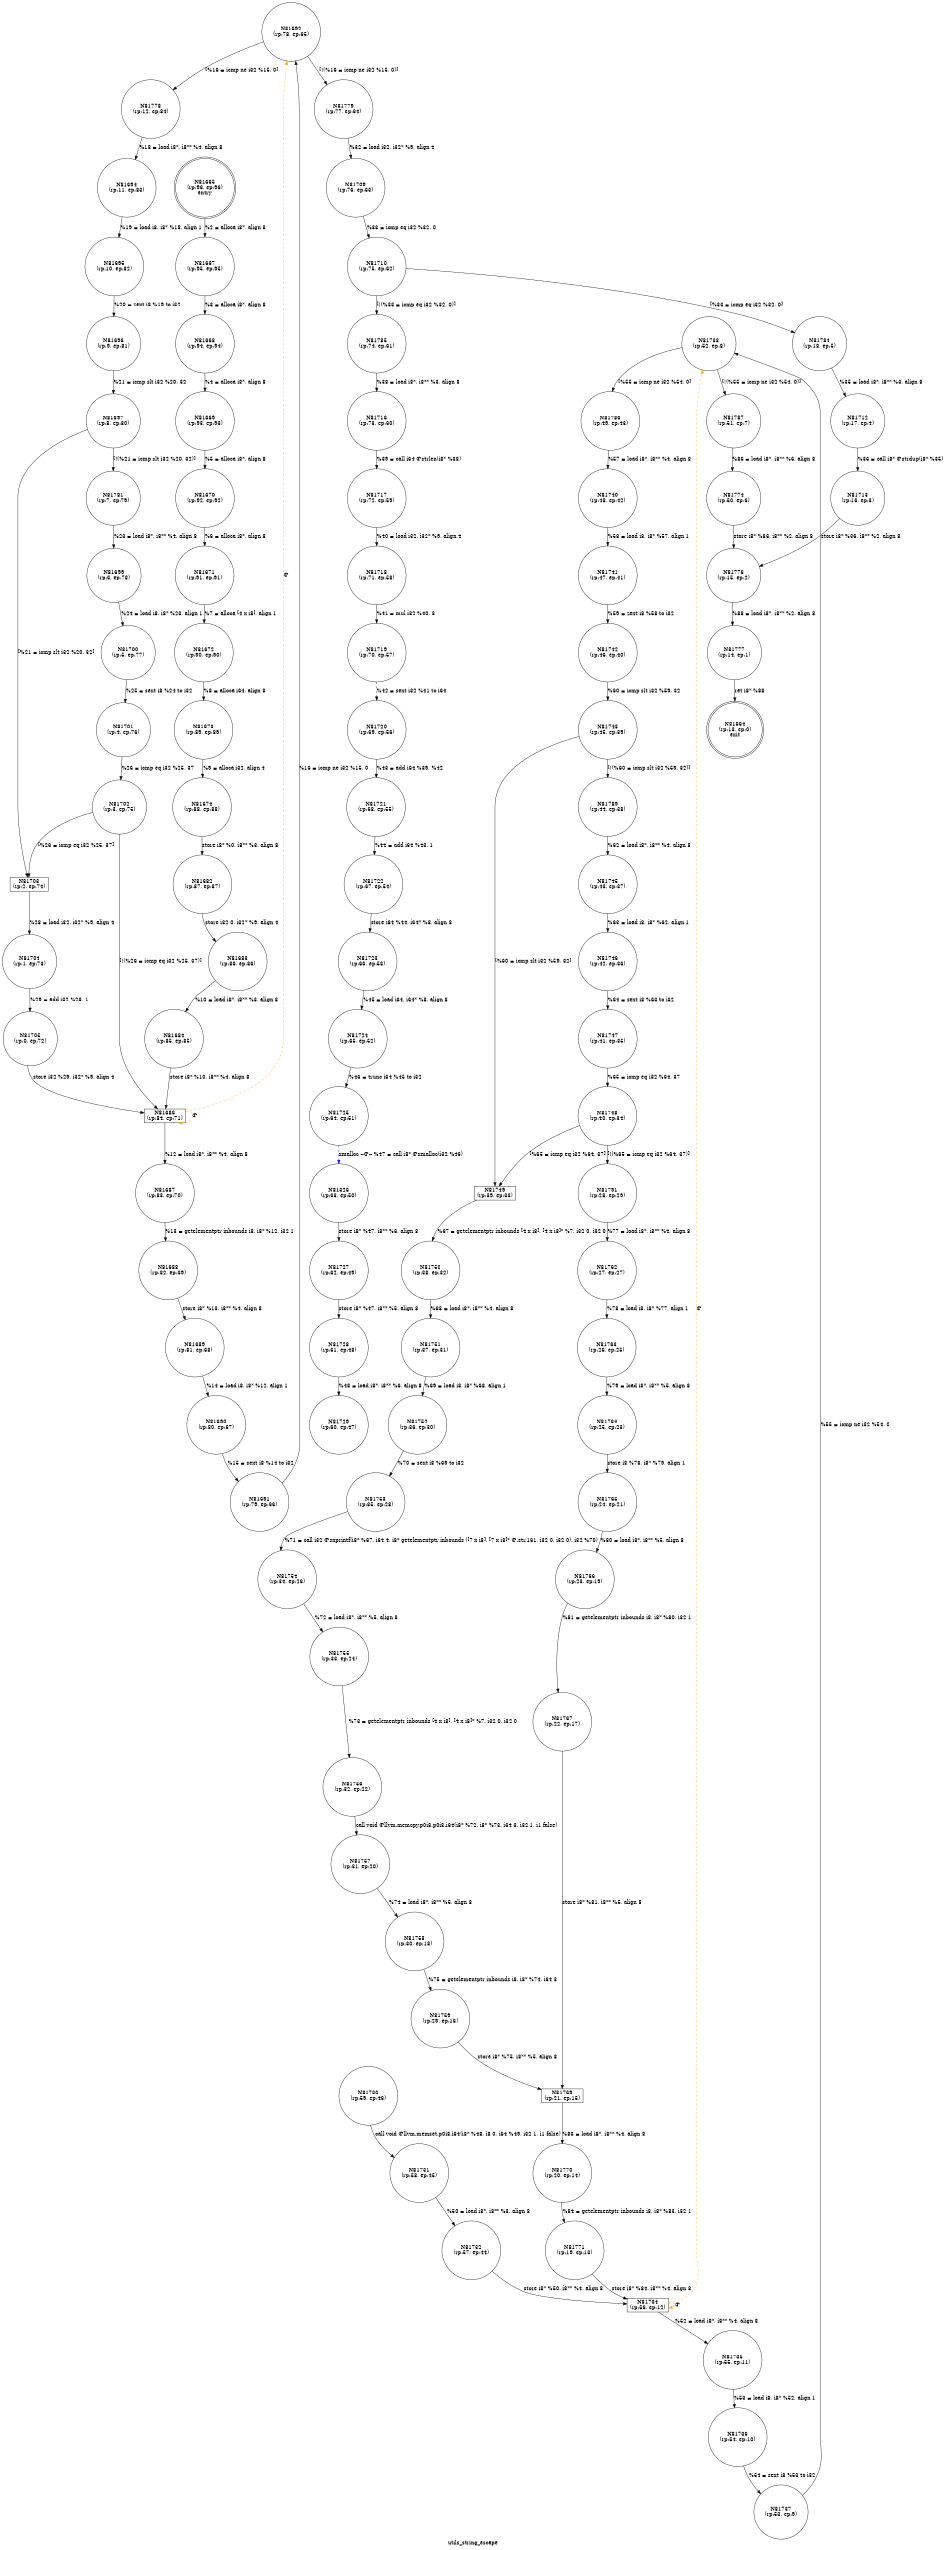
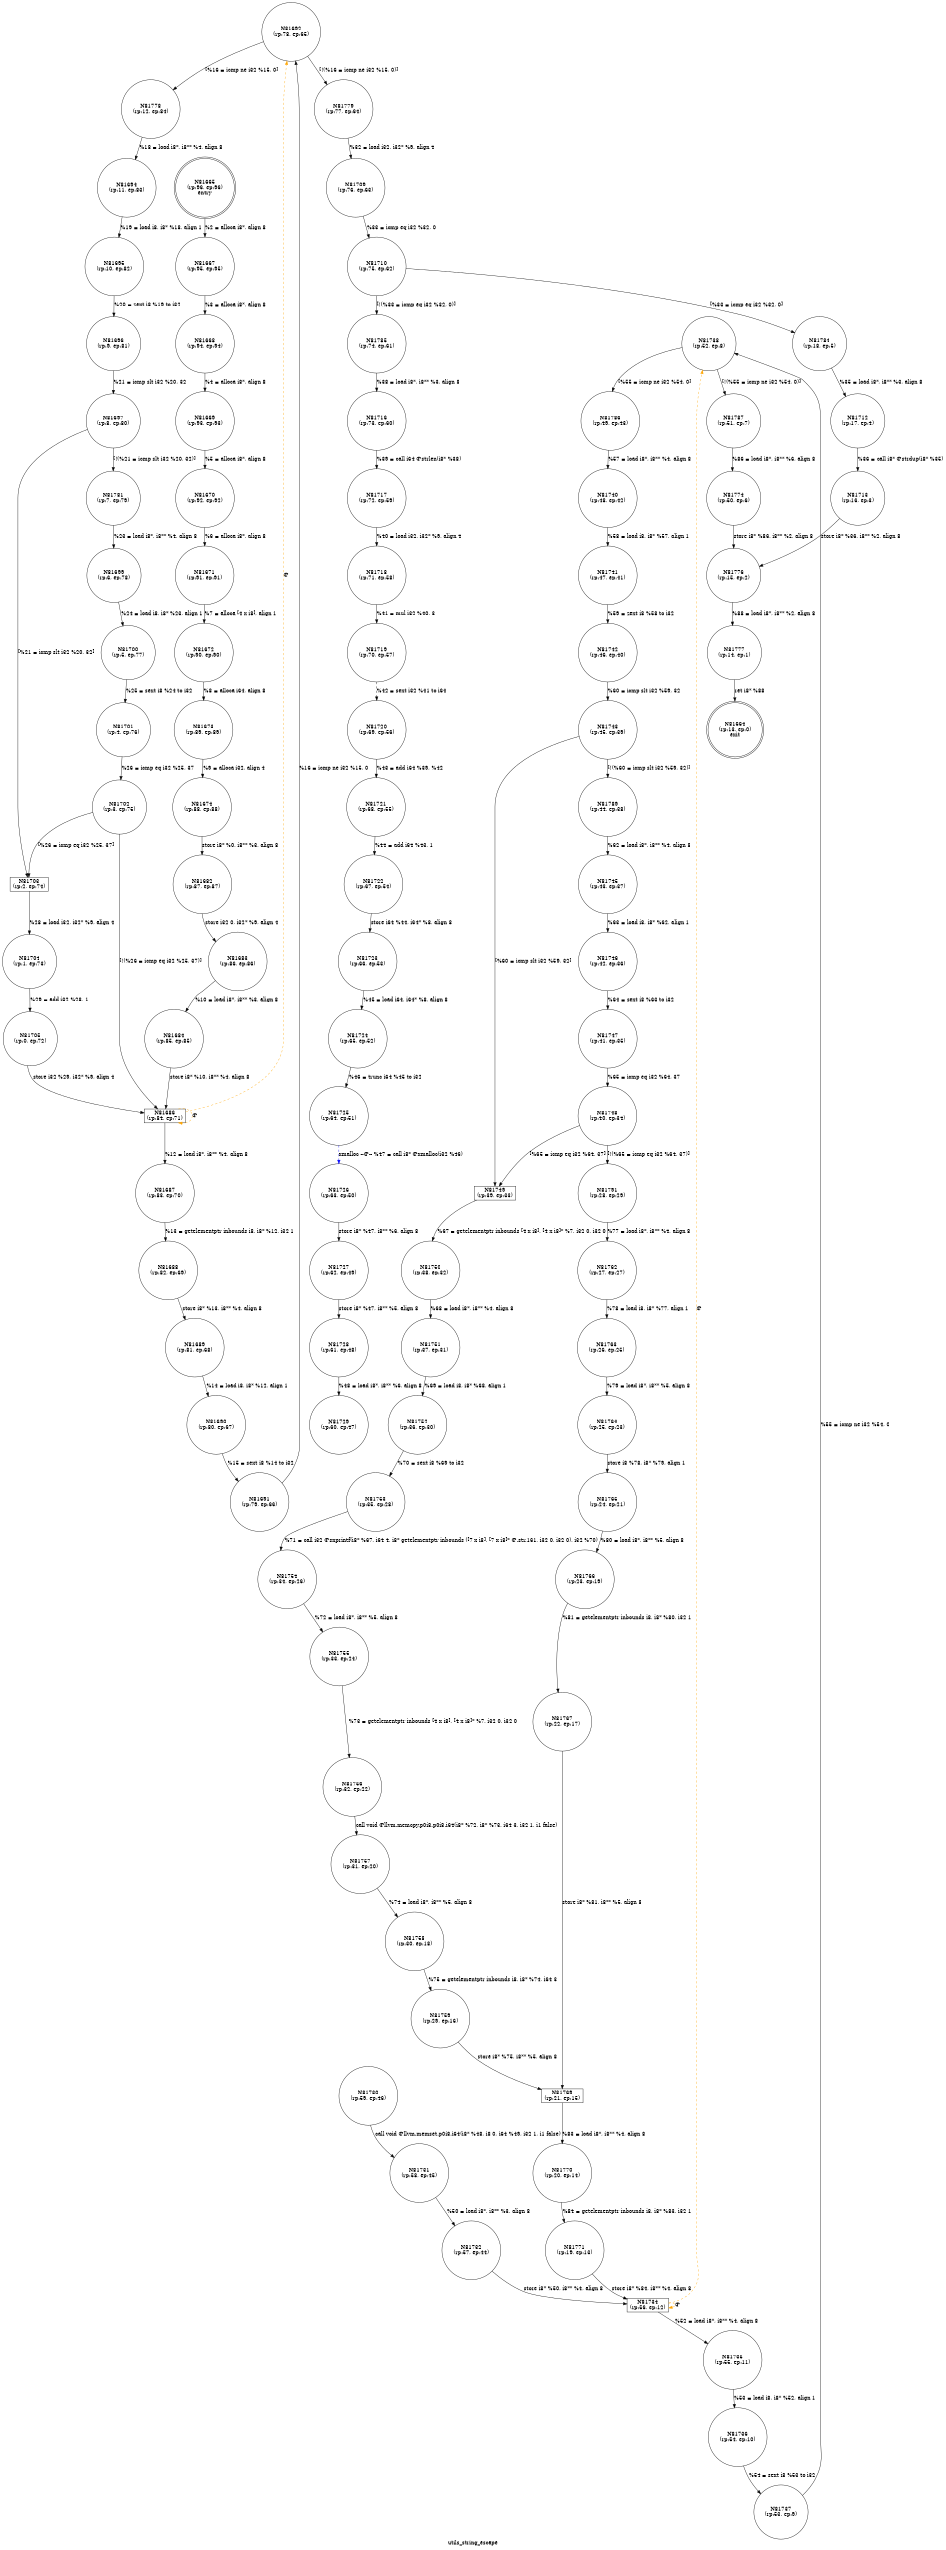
node "N81326 (rp:63, ep:50)": label "N81326 (rp:63, ep:50)" -> "N81726 (rp:63, ep:50)"
